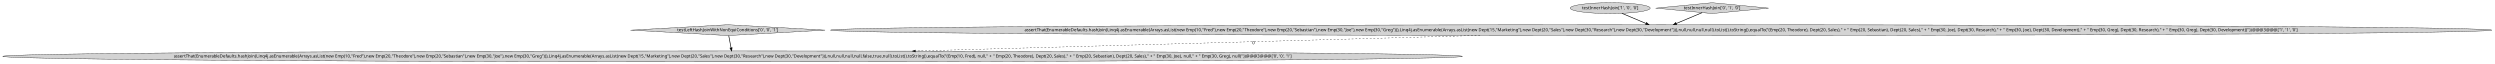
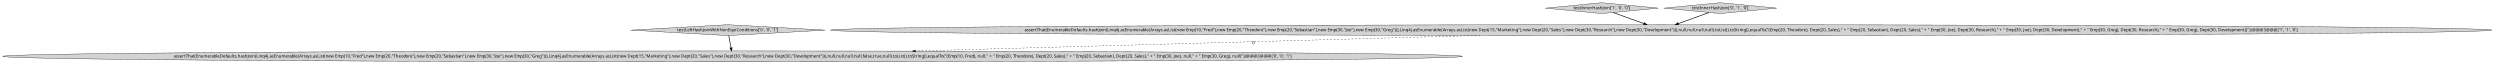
node "testInnerHashJoin['1', '0', '0']": shape ellipse -> diamond
